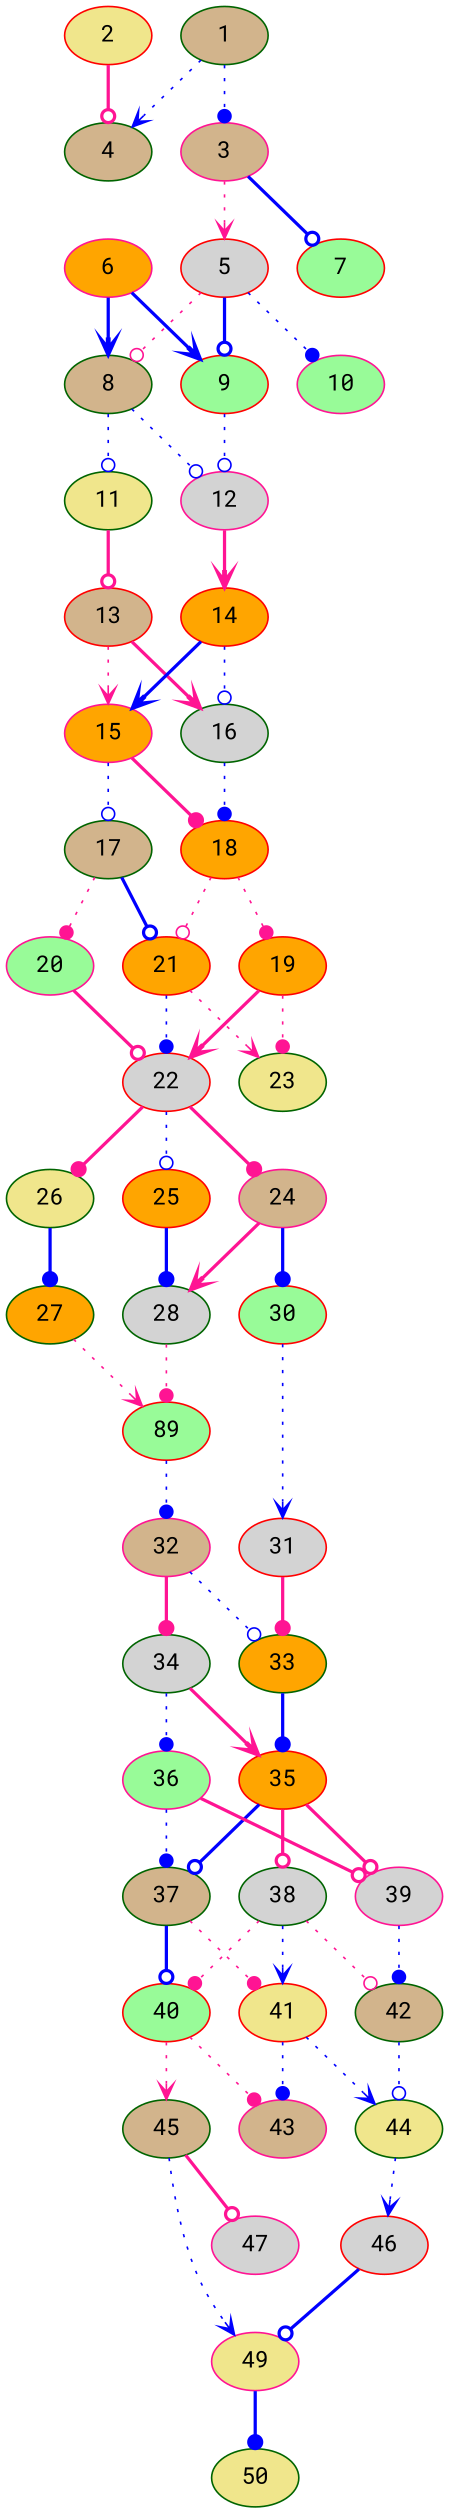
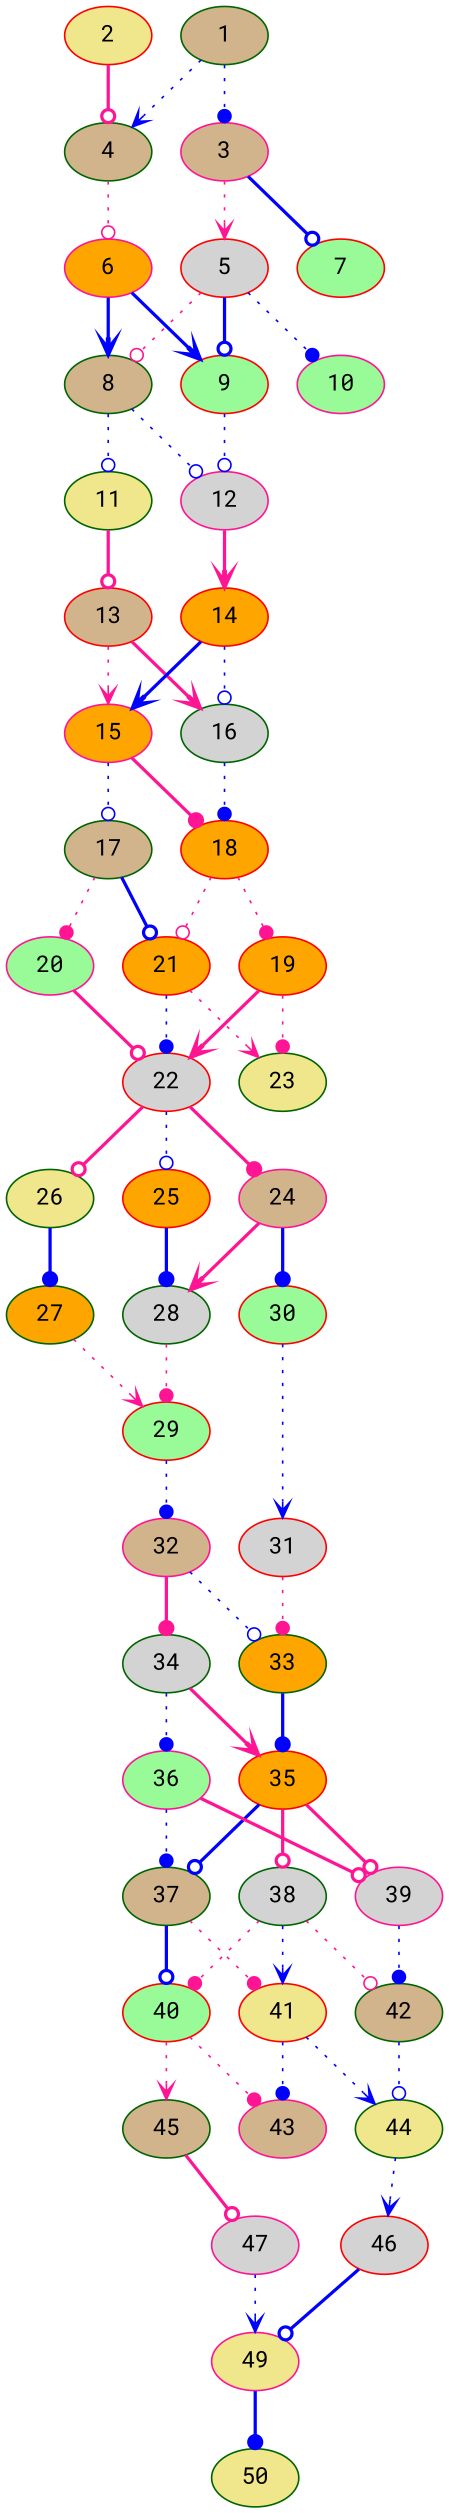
edge "4" -> "6": added
edge "22" -> "26": arrowhead dot -> odot
node "89": label "89" -> "29"
edge "31" -> "33": style bold -> dotted
edge "45" -> "49": now "47" -> "49"
